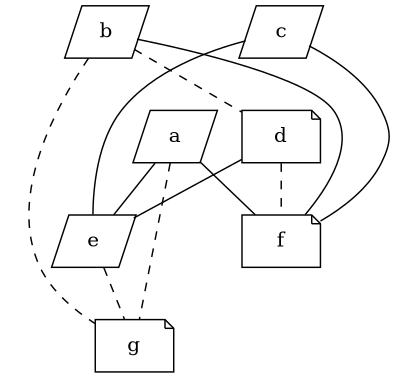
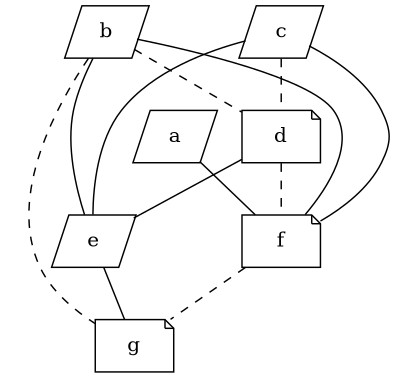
edge "c" -- "d": added
edge "a" -- "e": now "b" -- "e"
edge "a" -- "g": now "f" -- "g"
edge "e" -- "g": style dashed -> solid
